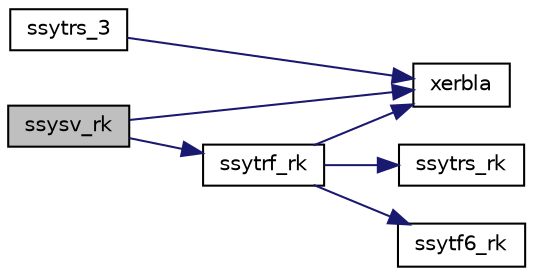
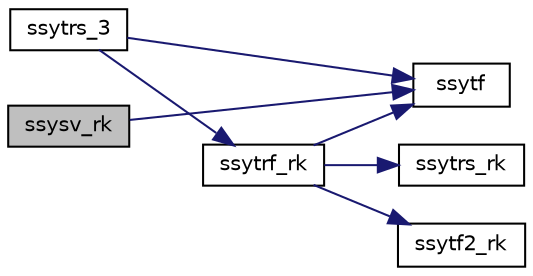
node "xerbla": label "xerbla" -> "ssytf"
edge "ssysv_rk" -> "ssytrf_rk": now "ssytrs_3" -> "ssytrf_rk"
node "ssytf6_rk": label "ssytf6_rk" -> "ssytf2_rk"
